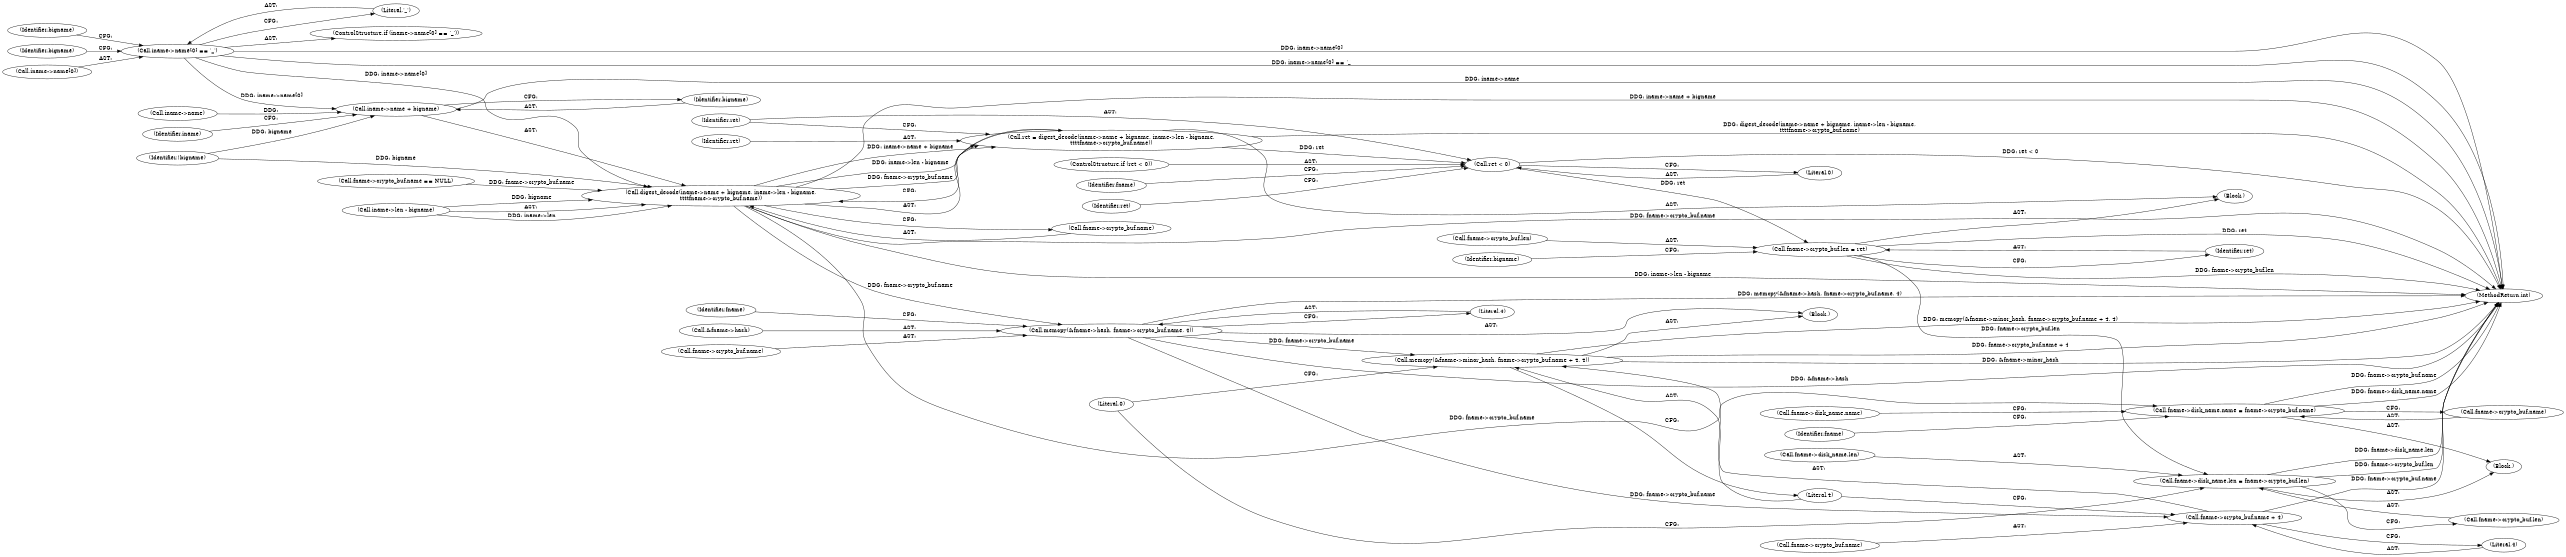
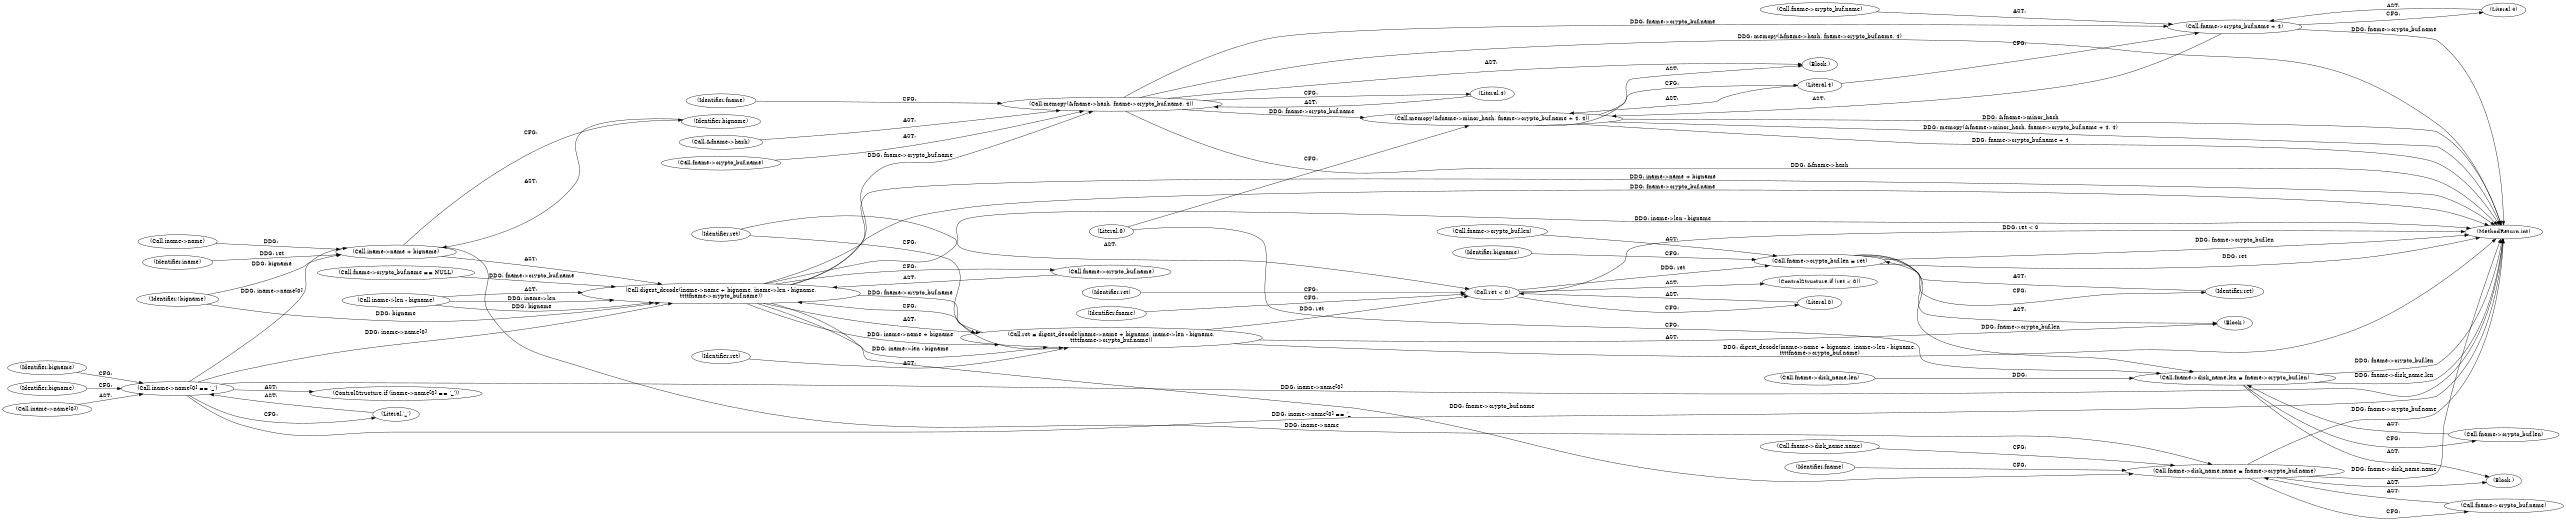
edge "(Call,iname->name + bigname)" -> "(MethodReturn,int)": now "(Call,iname->name + bigname)" -> "(Call,fname->disk_name.name = fname->crypto_buf.name)"
edge "(Identifier,iname)" -> "(Call,iname->name + bigname)": label "CFG: " -> "DDG: ret"
edge "(ControlStructure,if (ret < 0))" -> "(Call,ret < 0)": reversed
edge "(Call,fname->disk_name.len)" -> "(Call,fname->disk_name.len = fname->crypto_buf.len)": label "AST: " -> "DDG: "
